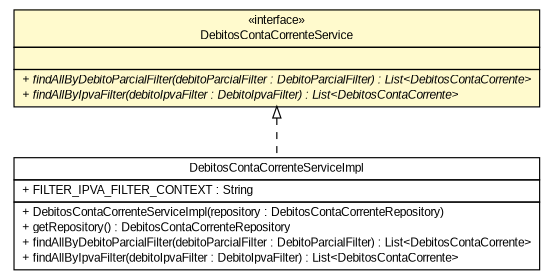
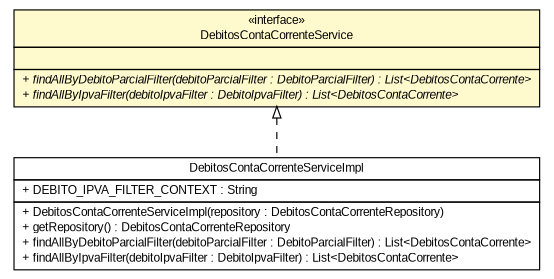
node "DebitosContaCorrenteServiceImpl": text "+ FILTER_IPVA_FILTER_CONTEXT : String" -> "+ DEBITO_IPVA_FILTER_CONTEXT : String"
